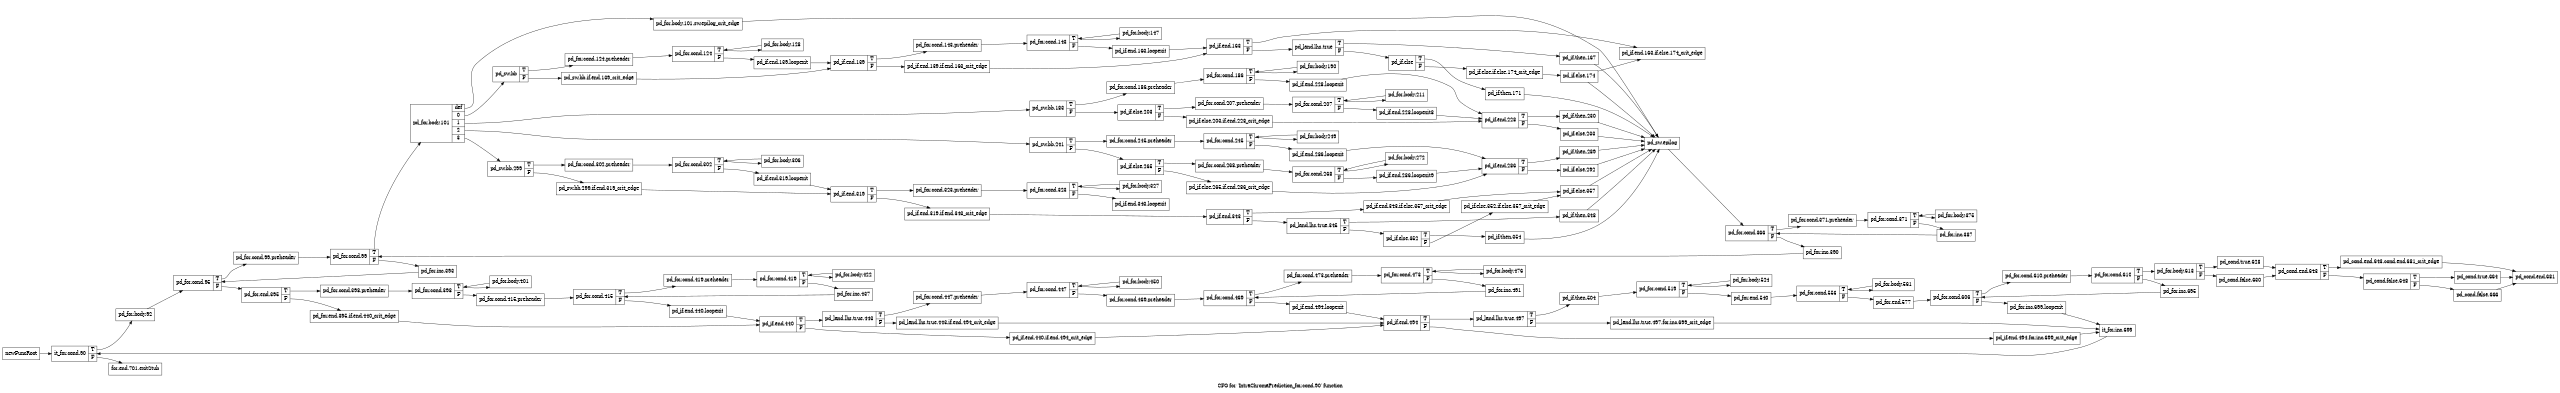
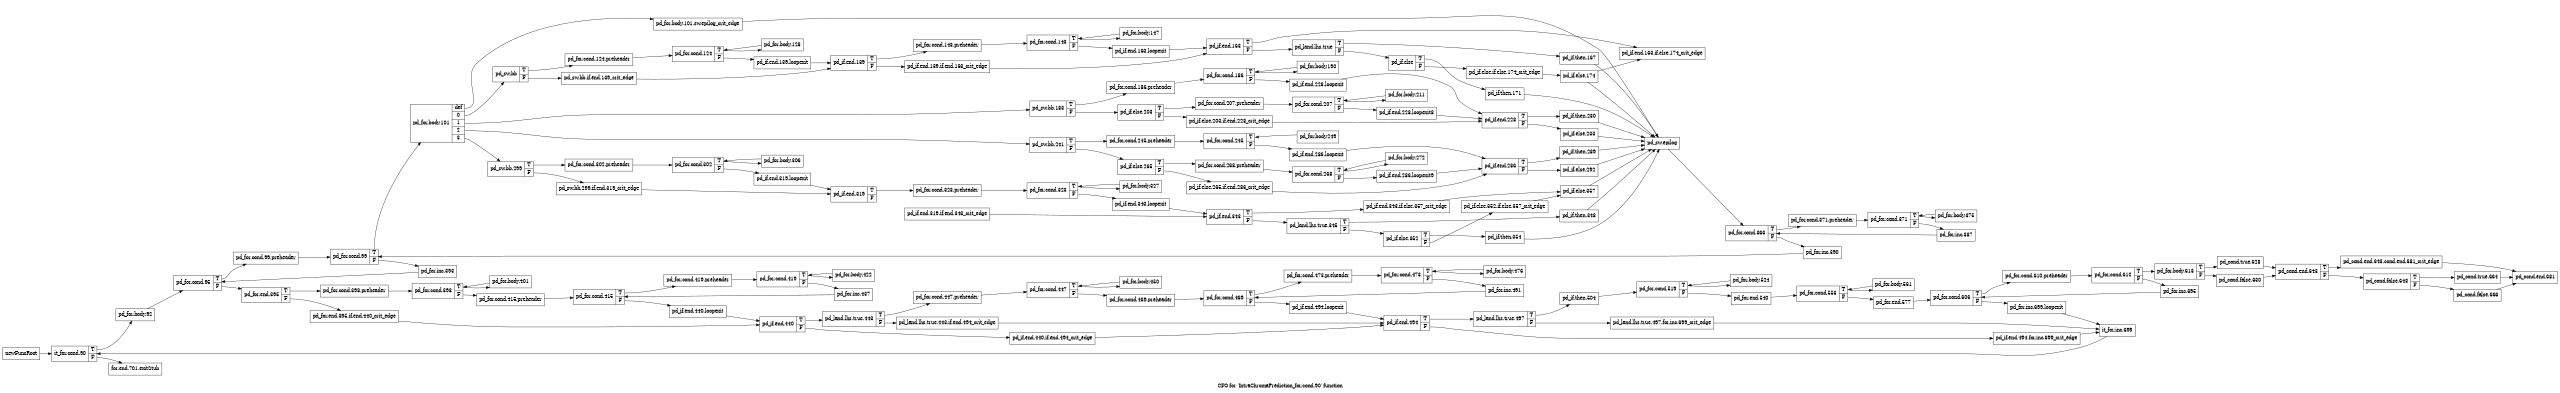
edge "pd_for.cond.245" -> "pd_for.body.249": removed
edge "pd_if.end.319" -> "pd_if.end.319.if.end.343_crit_edge": removed
edge "pd_if.end.343.loopexit" -> "pd_if.end.343": added
